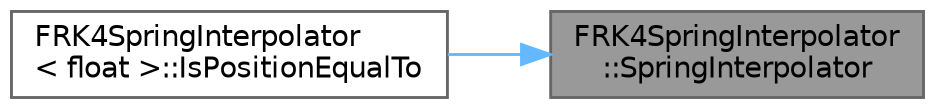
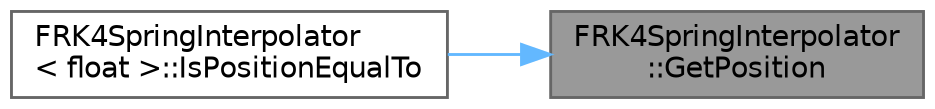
node "FRK4SpringInterpolator ::SpringInterpolator": label "FRK4SpringInterpolator ::SpringInterpolator" -> "FRK4SpringInterpolator ::GetPosition"
